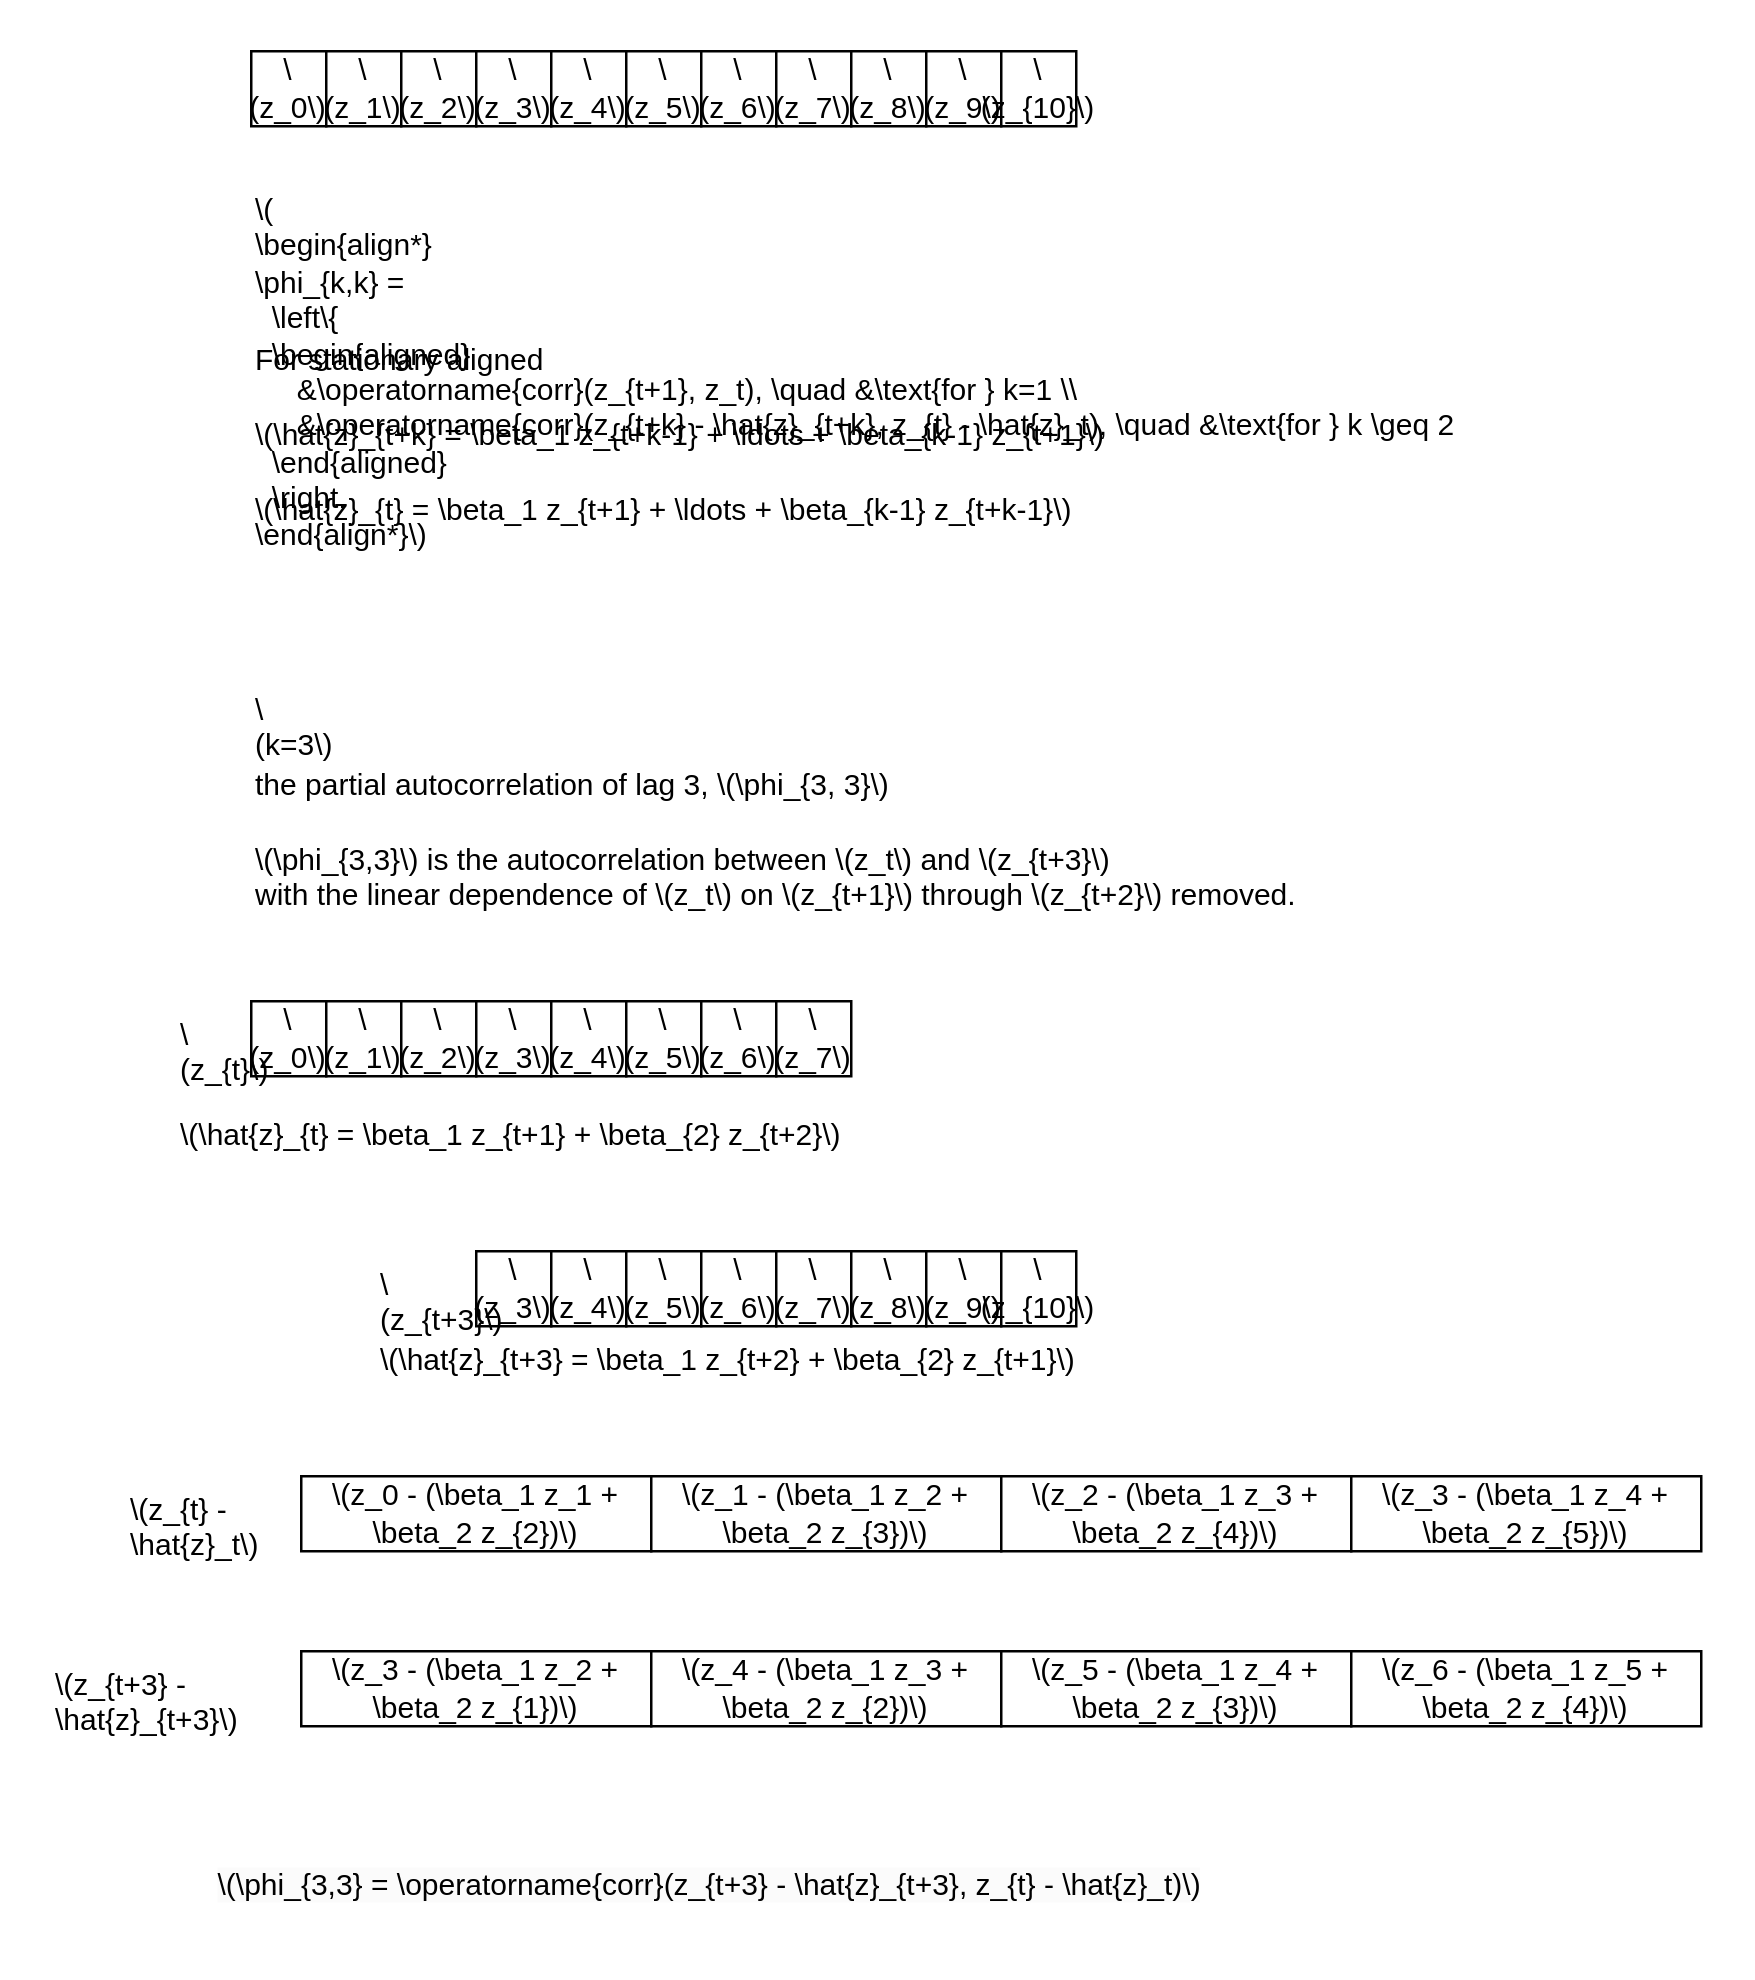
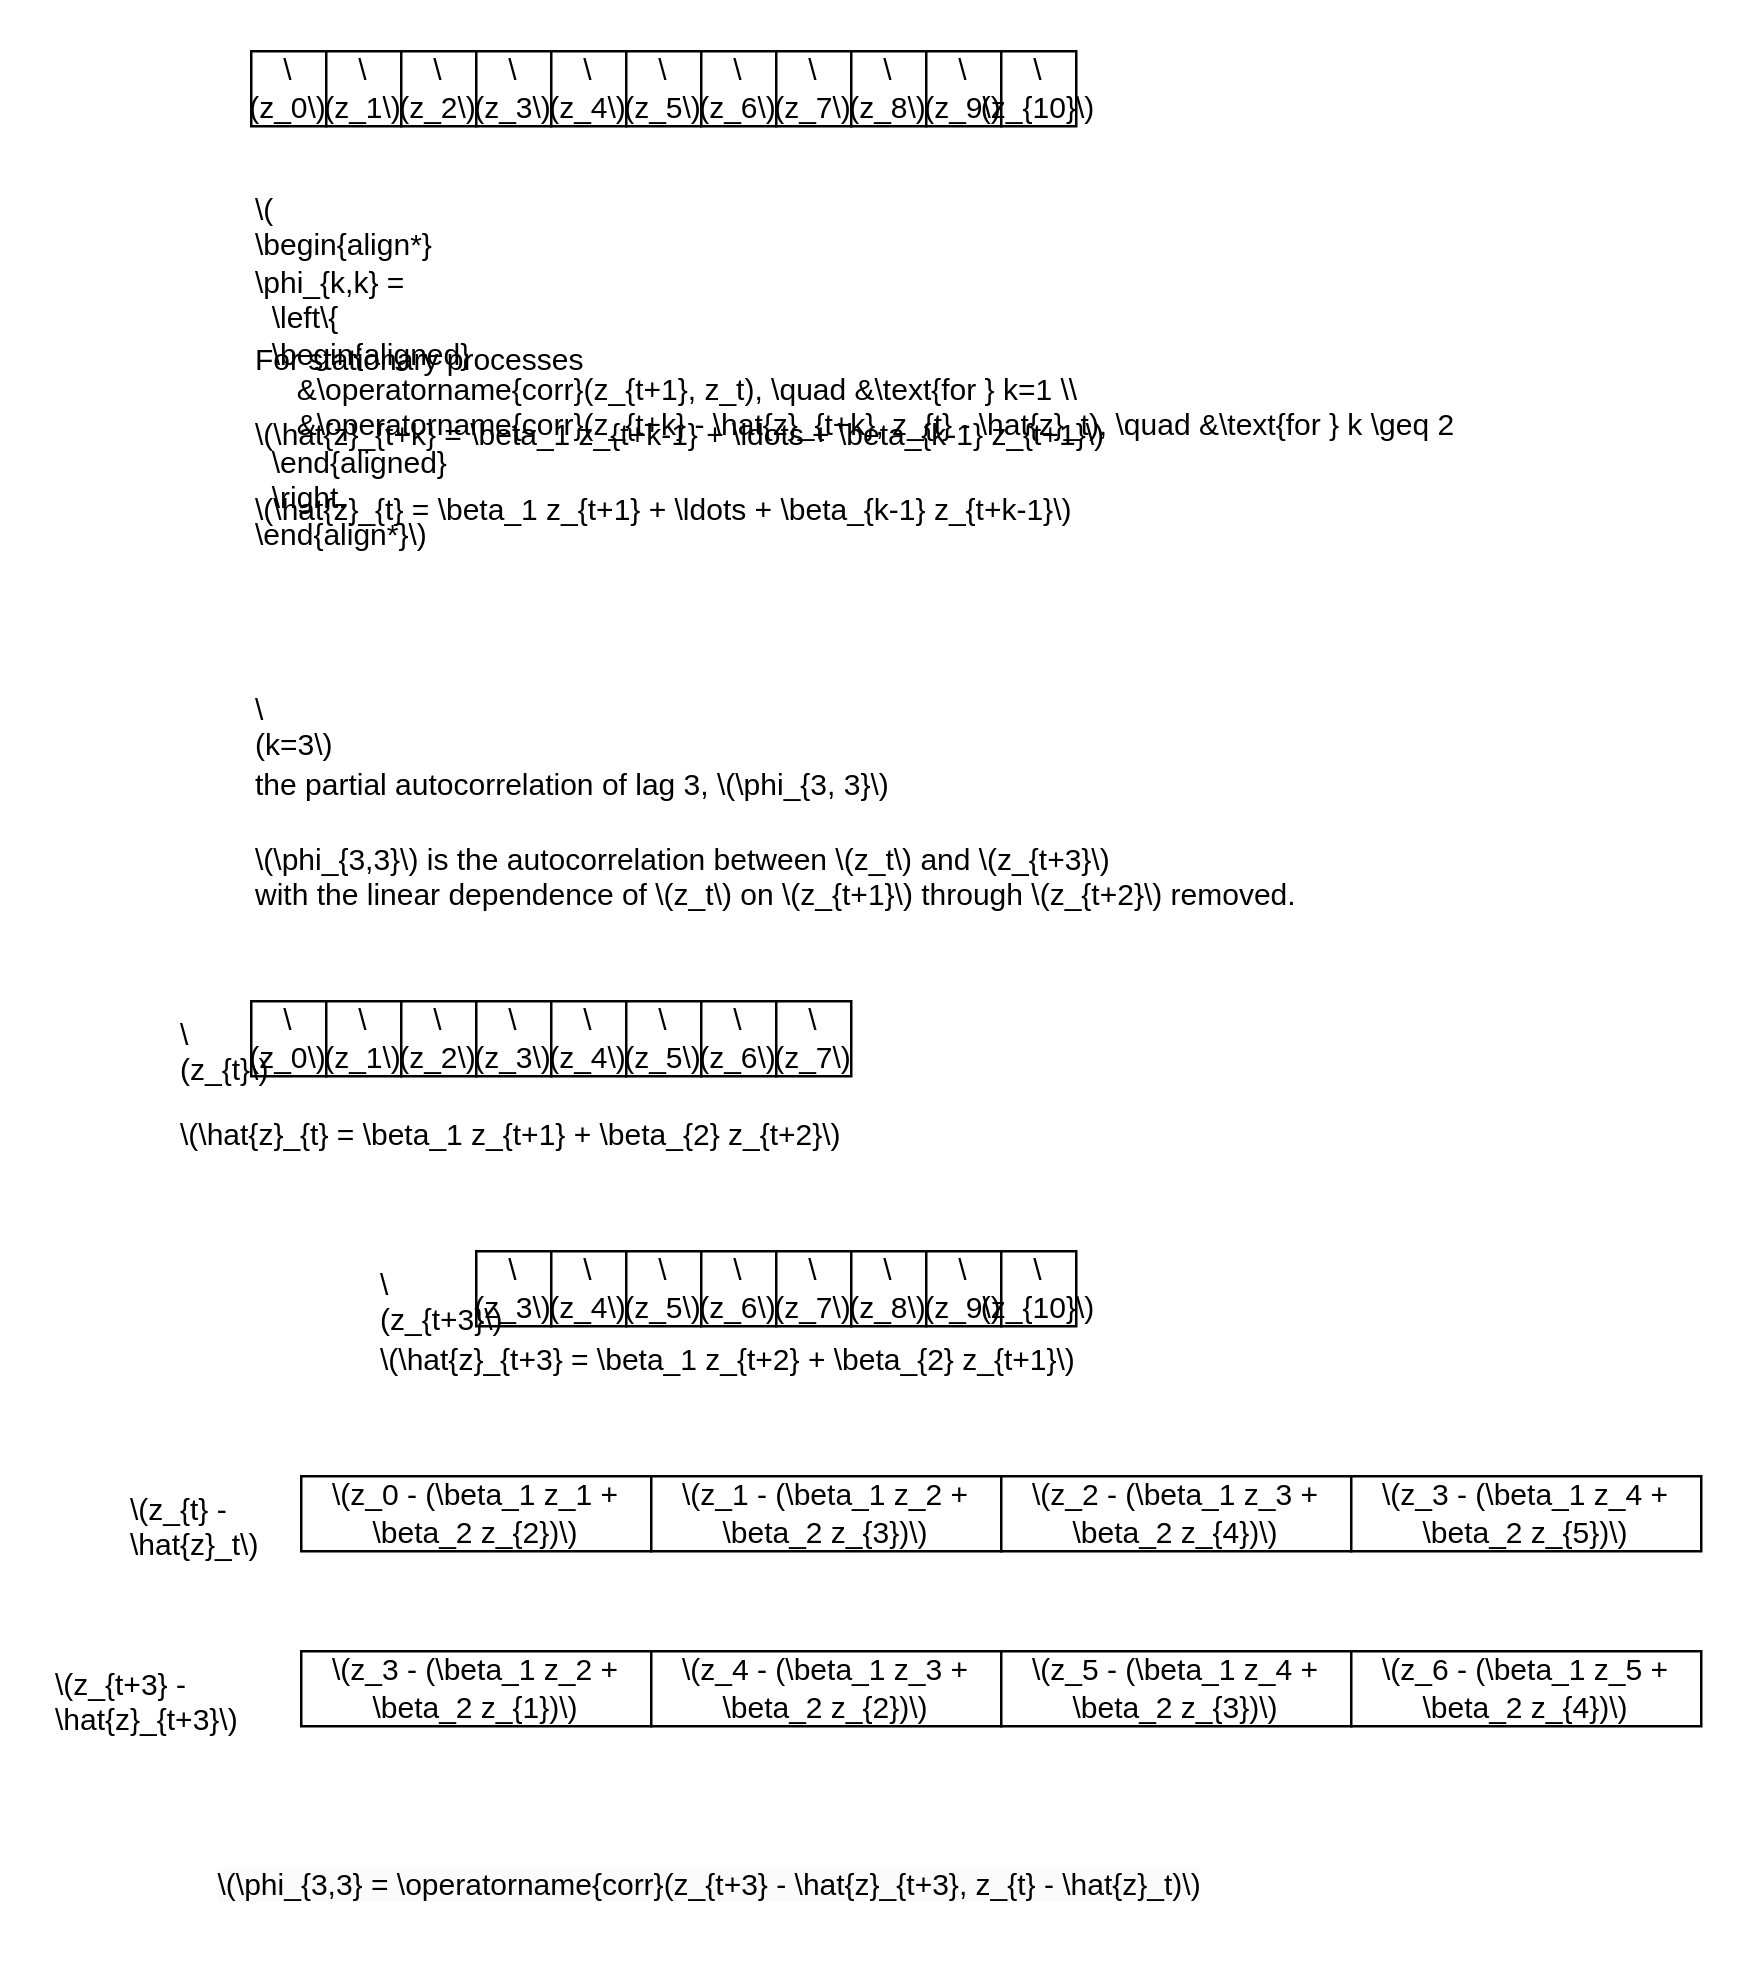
node "For stationary aligned": label "For stationary aligned" -> "For stationary processes"
